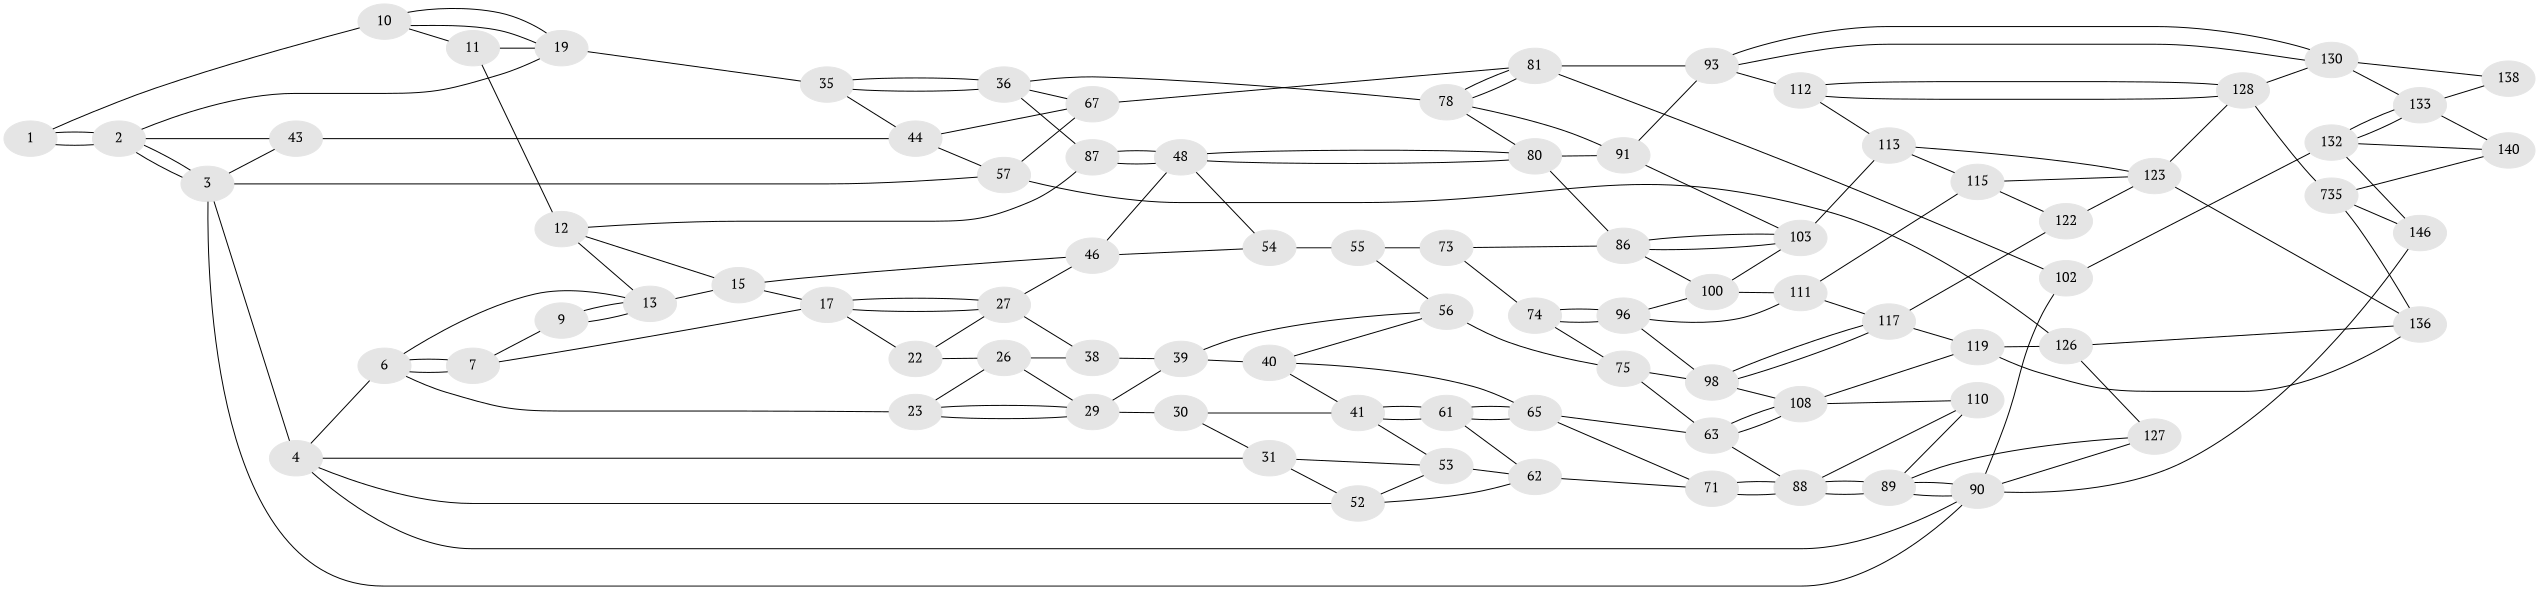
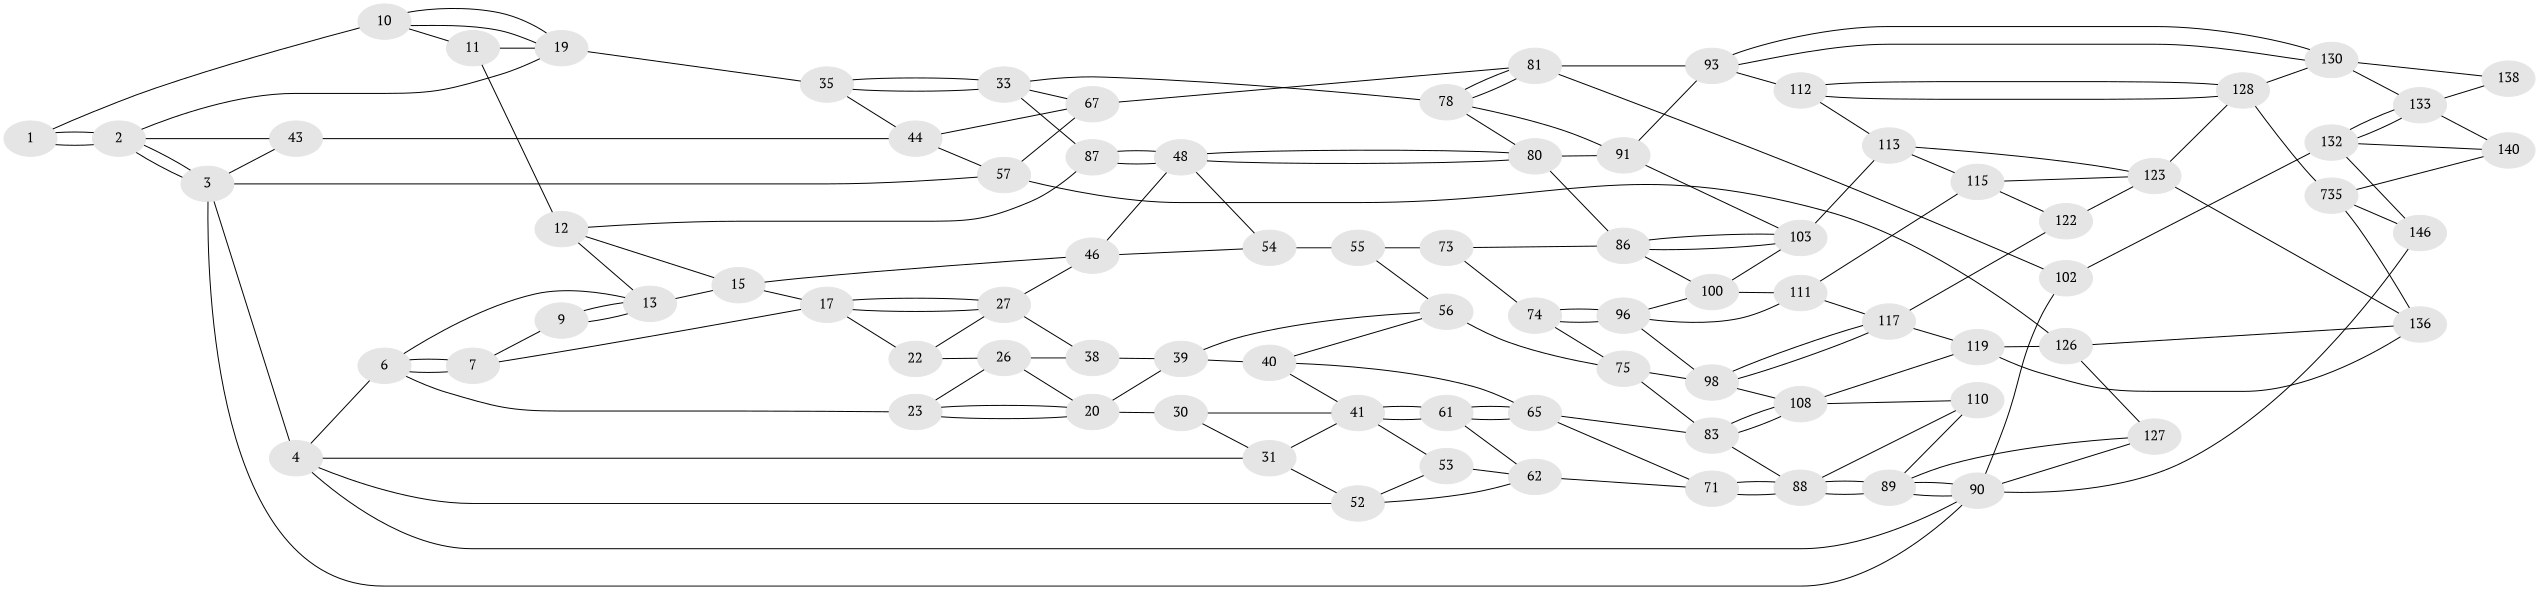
node "36": label "36" -> "33"
node "29": label "29" -> "20"
node "63": label "63" -> "83"
edge "31" -- "53": now "31" -- "41"
